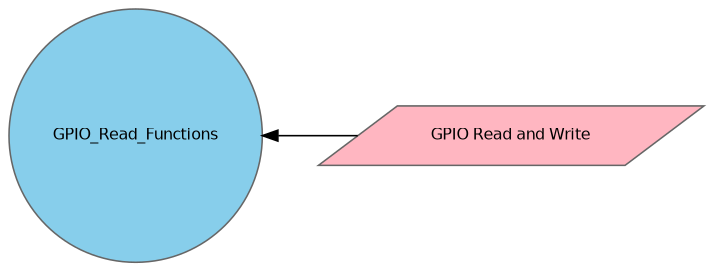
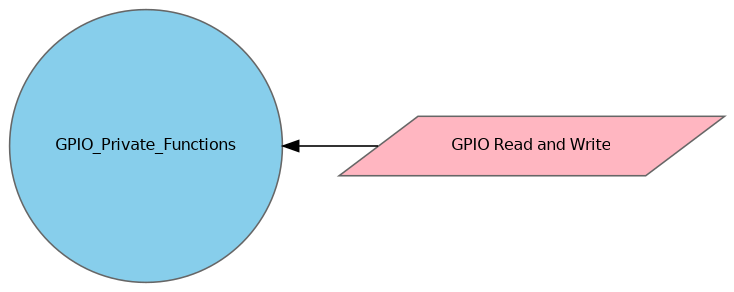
node "GPIO_Read_Functions": label "GPIO_Read_Functions" -> "GPIO_Private_Functions"
